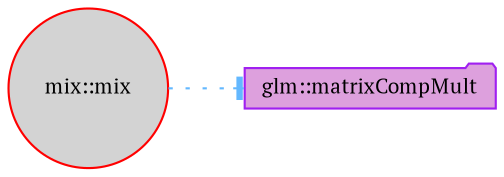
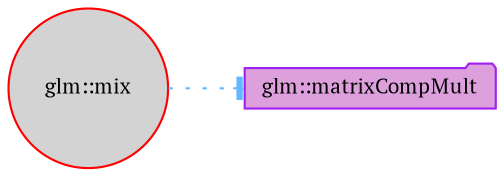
node "mix::mix": label "mix::mix" -> "glm::mix"
